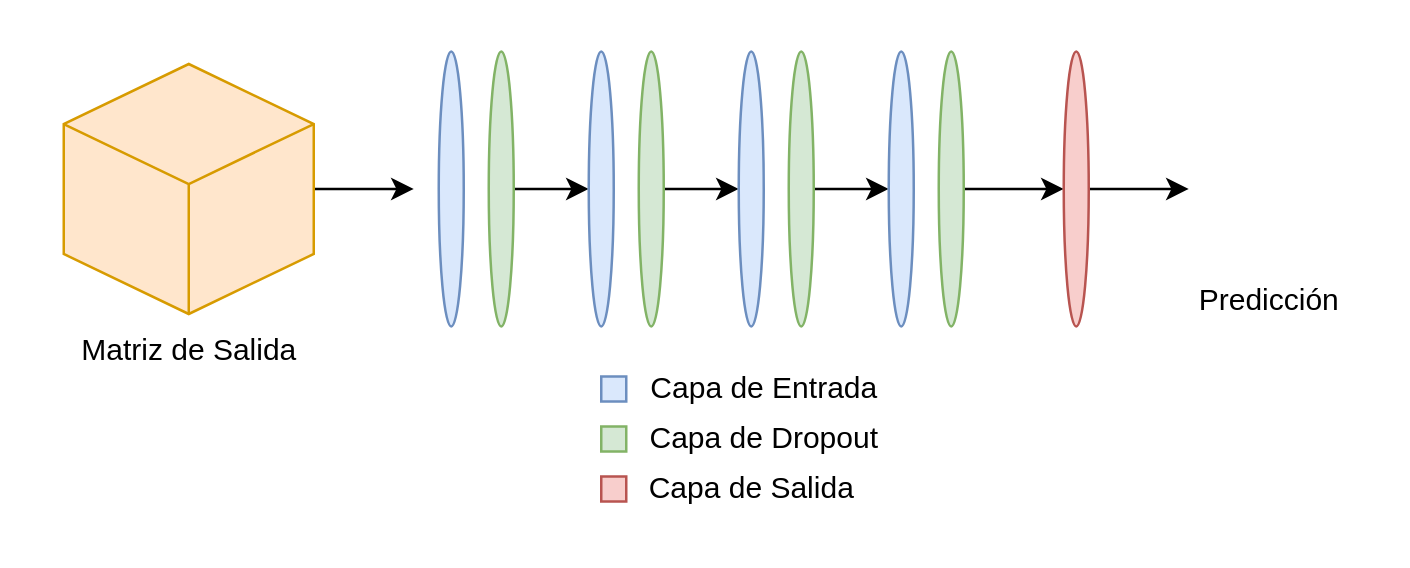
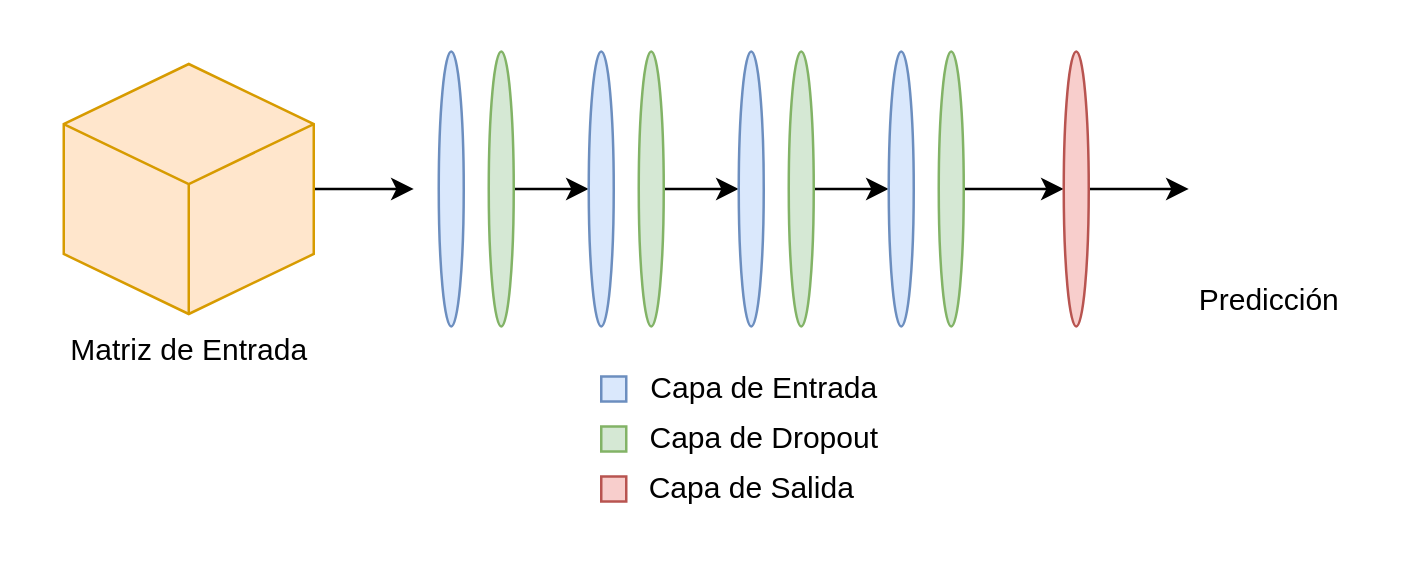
node "Matriz de Salida": label "Matriz de Salida" -> "Matriz de Entrada"
